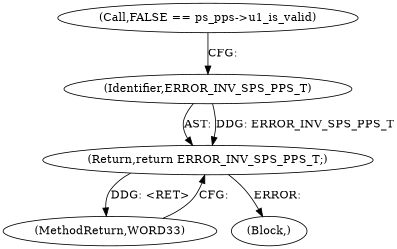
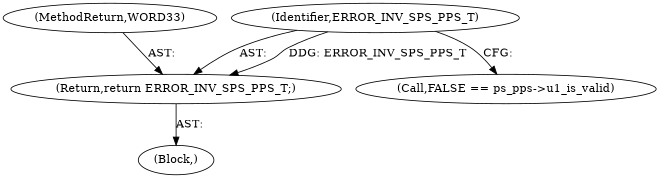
edge "(Call,FALSE == ps_pps->u1_is_valid)" -> "(Identifier,ERROR_INV_SPS_PPS_T)": reversed
edge "(Return,return ERROR_INV_SPS_PPS_T;)" -> "(MethodReturn,WORD33)": removed, label "DDG: <RET>"
edge "(MethodReturn,WORD33)" -> "(Return,return ERROR_INV_SPS_PPS_T;)": label "CFG: " -> "AST: "
edge "(Return,return ERROR_INV_SPS_PPS_T;)" -> "(Block,)": label "ERROR: " -> "AST: "
